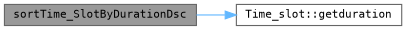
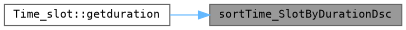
edge "sortTime_SlotByDurationDsc" -> "Time_slot::getduration": reversed
